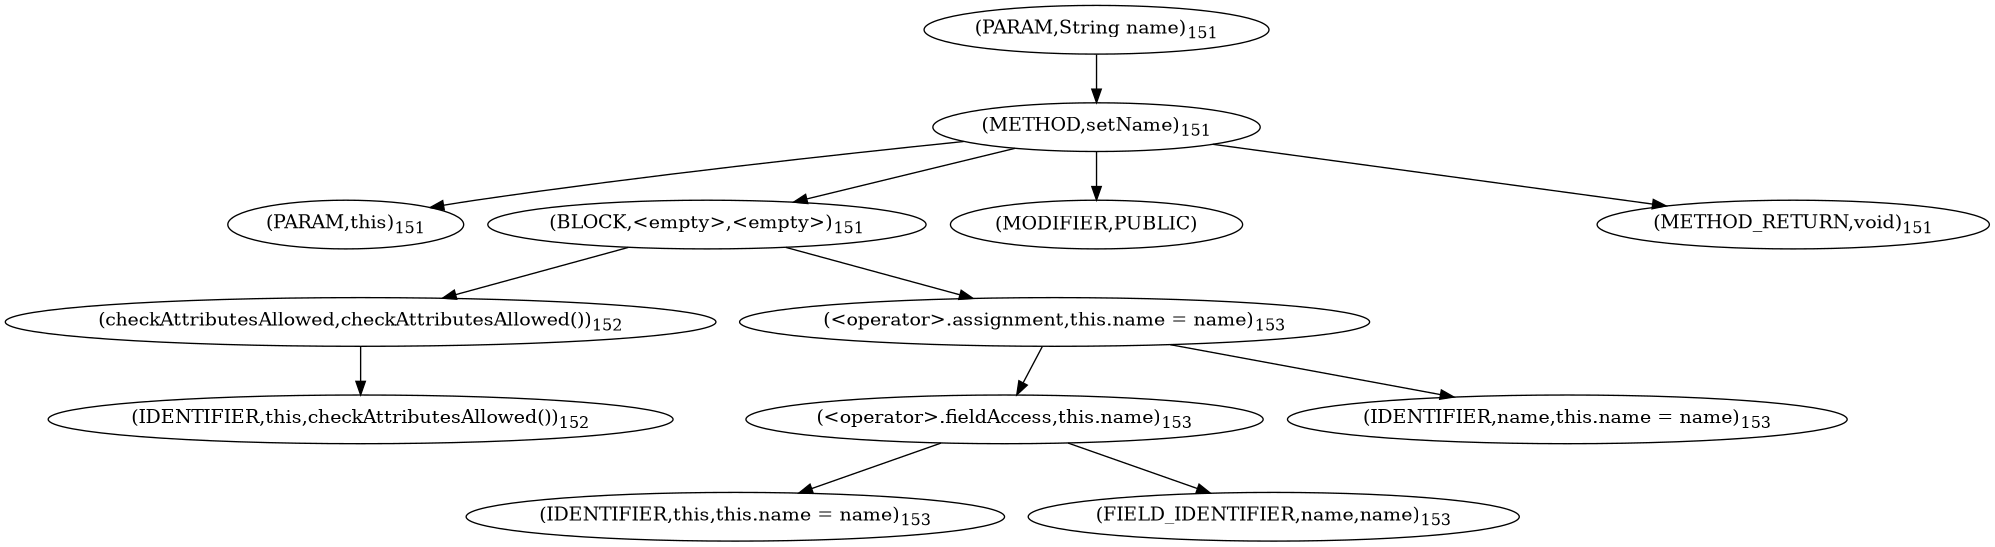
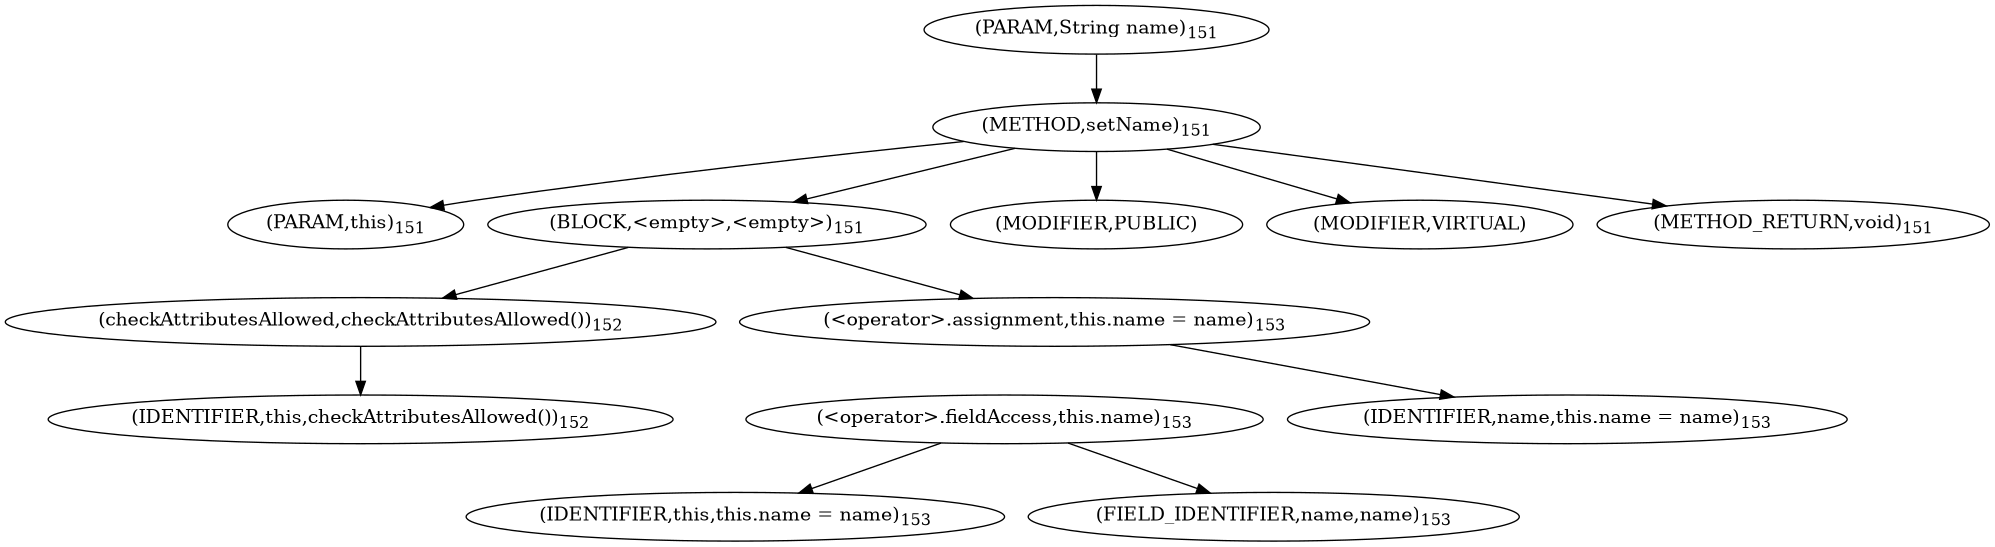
node "(MODIFIER,VIRTUAL)": added
edge "(<operator>.assignment,this.name = name)" -> "(<operator>.fieldAccess,this.name)": removed
